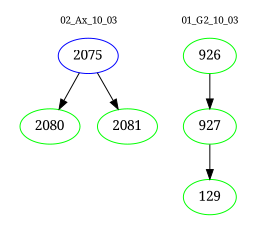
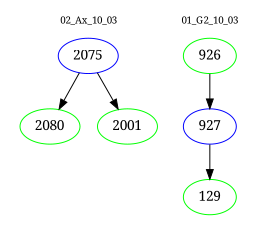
node "2081": label "2081" -> "2001"
node "927": color green -> blue
